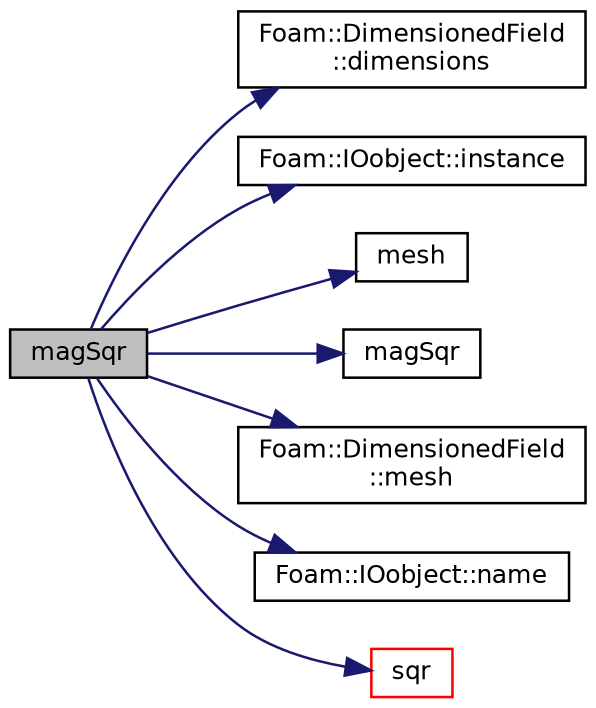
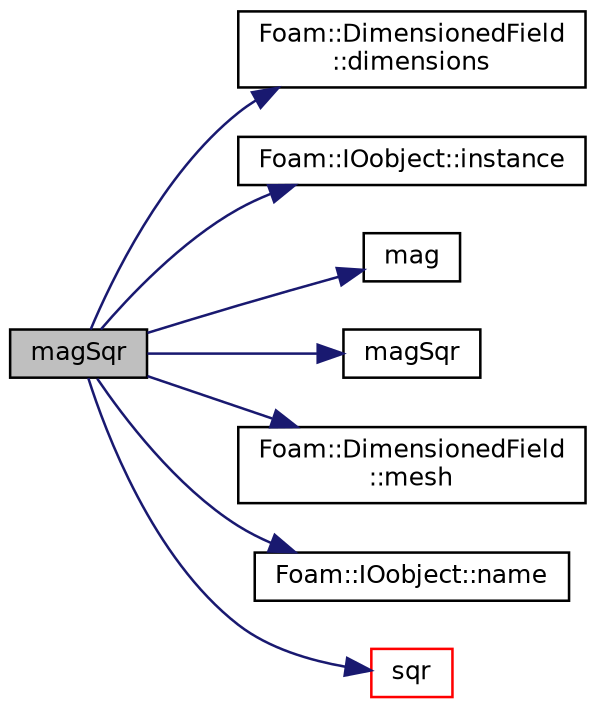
node "mesh": label "mesh" -> "mag"
